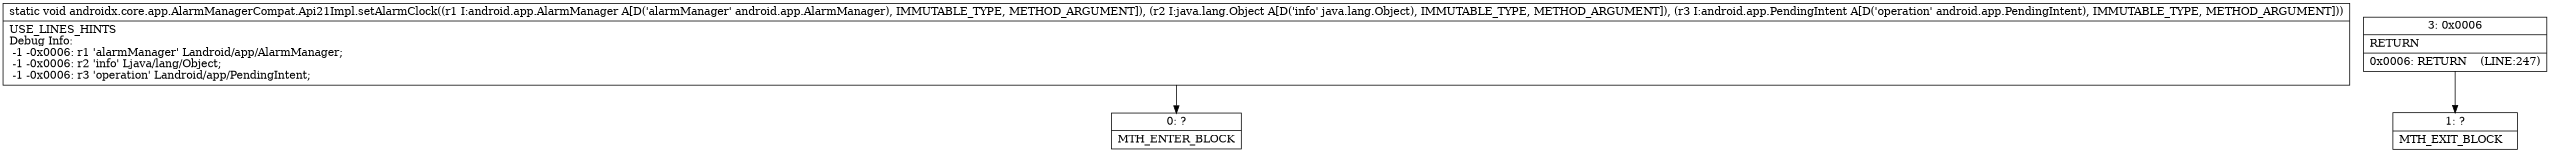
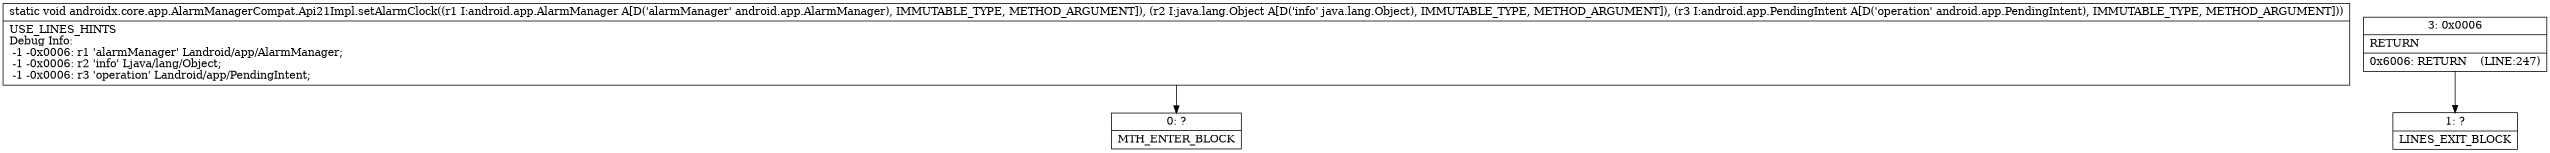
node "3: 0x0006": text "0x0006: RETURN    (LINE:247)" -> "0x6006: RETURN    (LINE:247)"
node "1: ?": text "MTH_EXIT_BLOCK" -> "LINES_EXIT_BLOCK"
